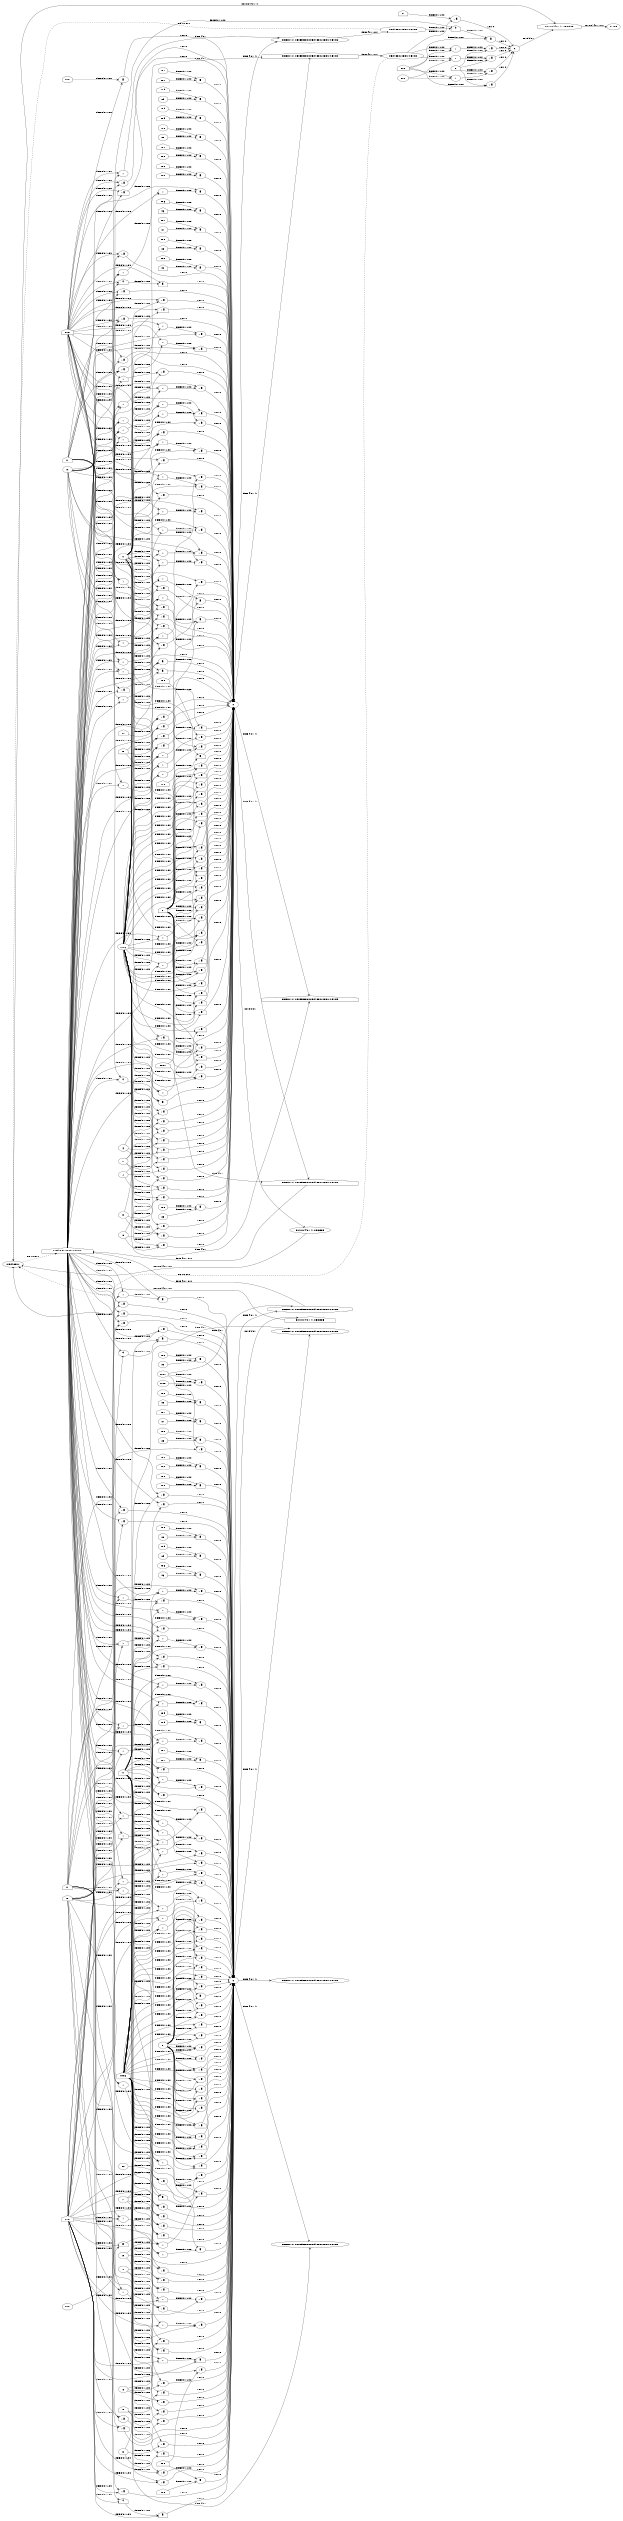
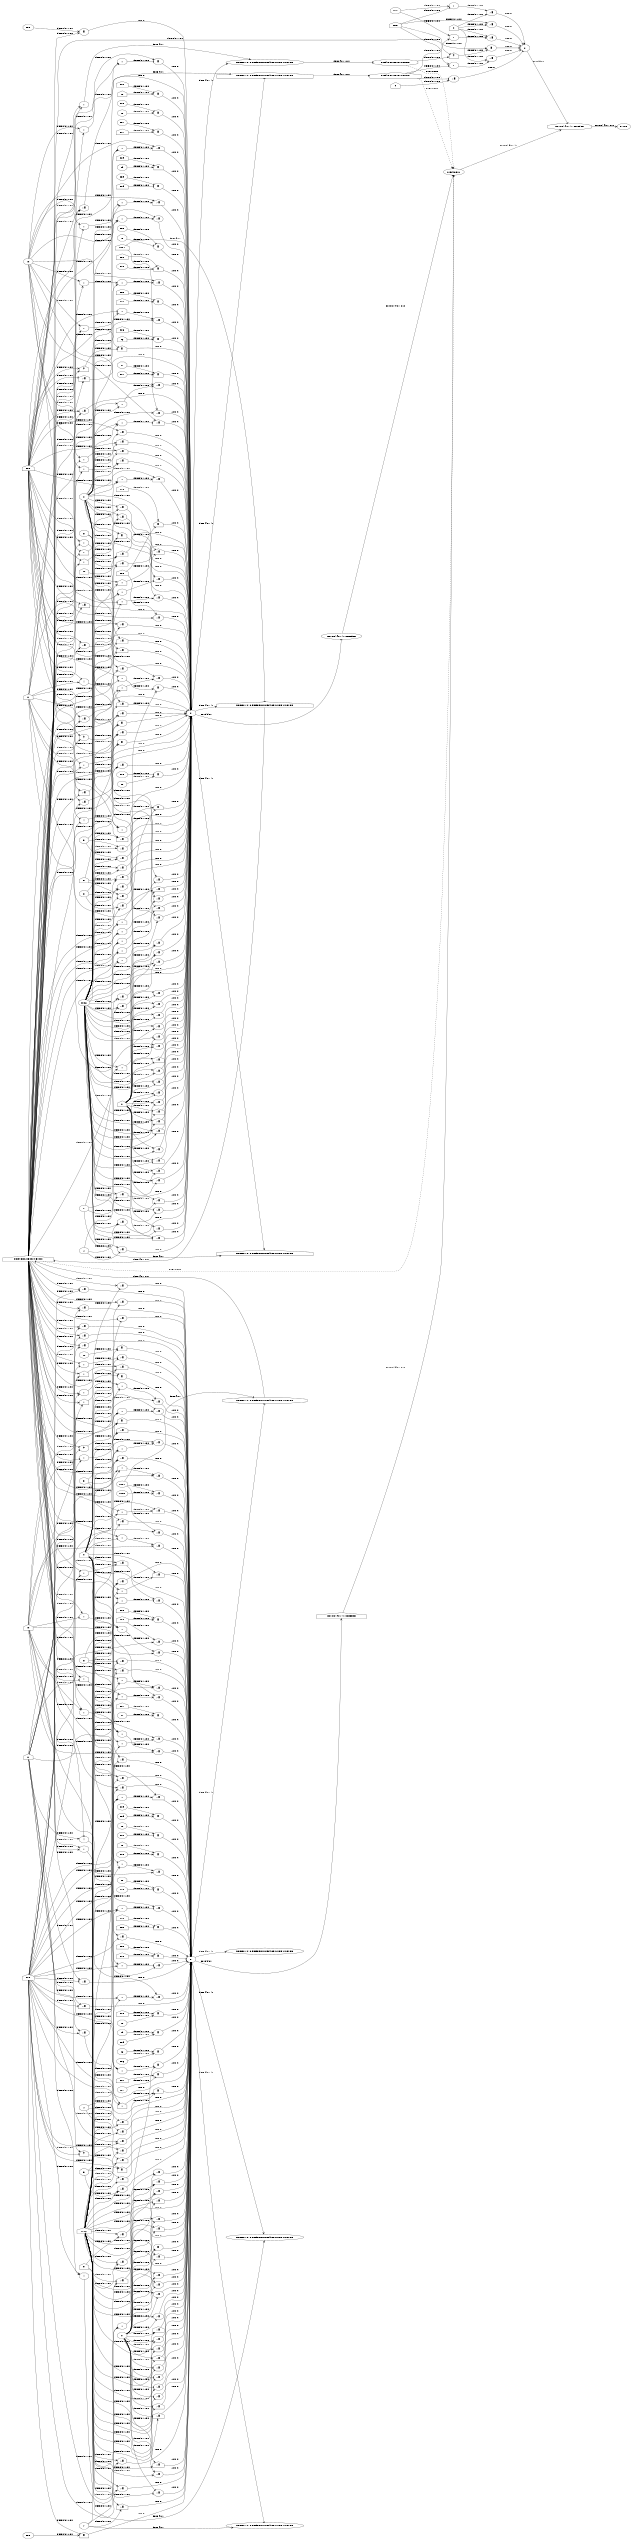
node "predh83_4_argument_0": shape ellipse -> house
edge "predh83_4" -> "predh83_4_argument_1": reversed
